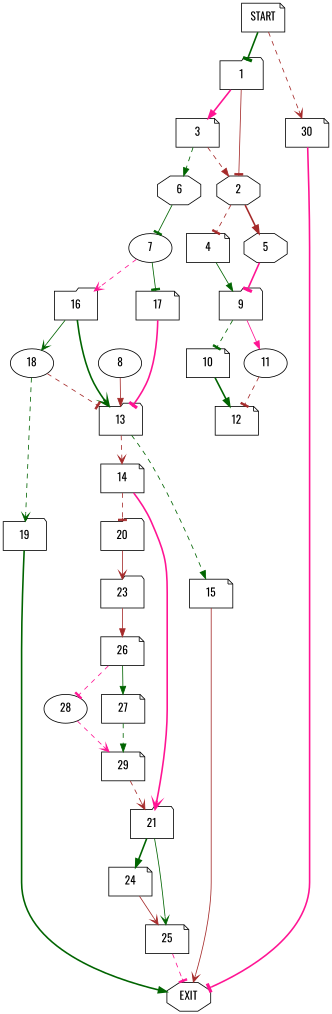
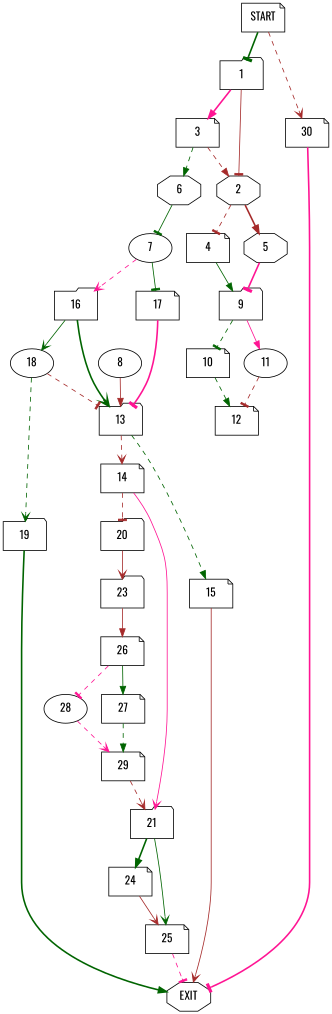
edge "10" -> "12": style bold -> dashed
edge "14" -> "21": style bold -> solid
